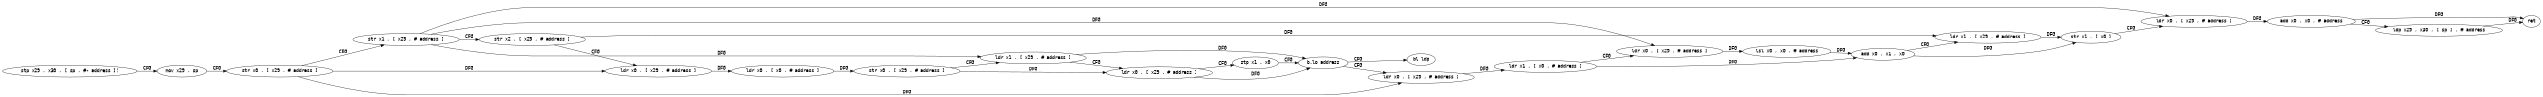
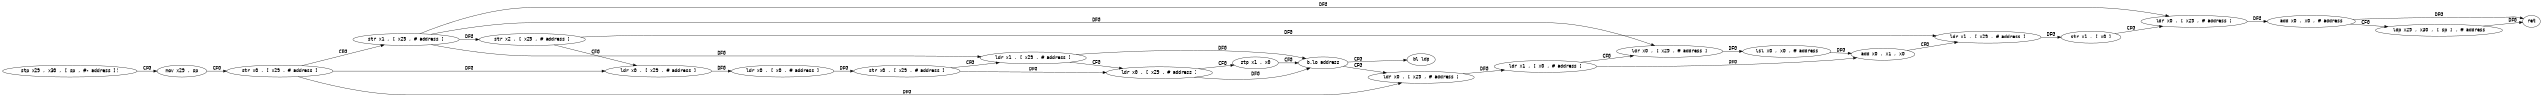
edge "str x1 , [ x29 , # address ]" -> "str x2 , [ x29 , # address ]": label "CFG" -> "DFG"
edge "add x0 , x1 , x0" -> "str x1 , [ x0 ]": removed, label "DFG"
